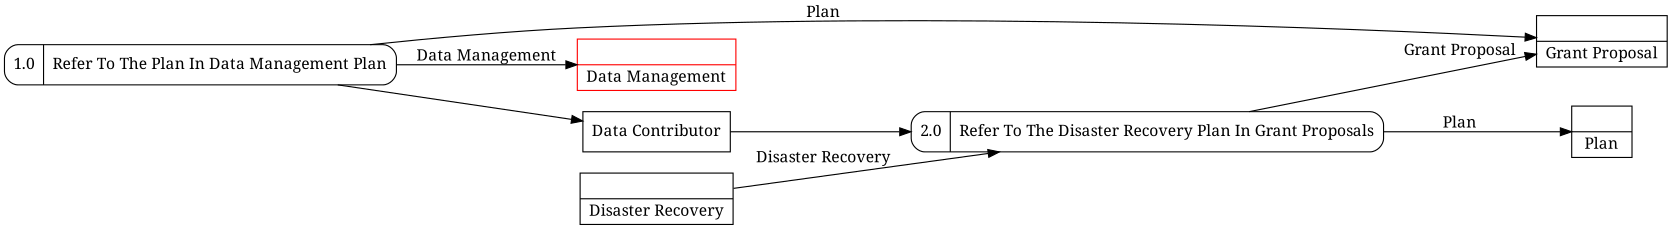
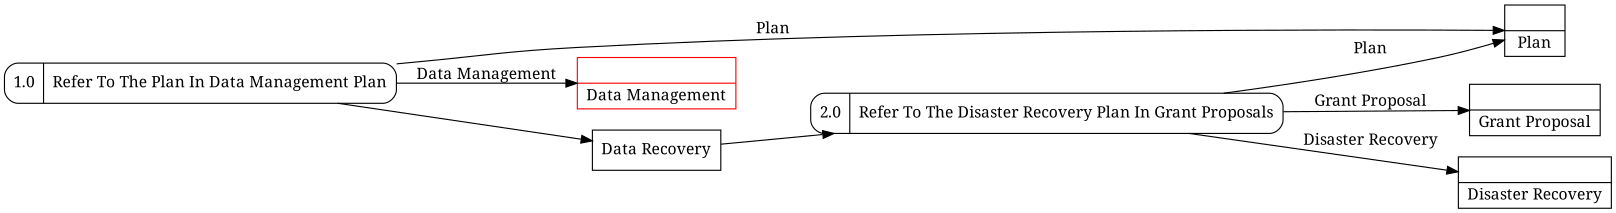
edge "1.0" -> "Grant Proposal": now "1.0" -> "Plan"
node "Data Contributor": label "Data Contributor" -> "Data Recovery"
edge "Disaster Recovery" -> "2.0": reversed
